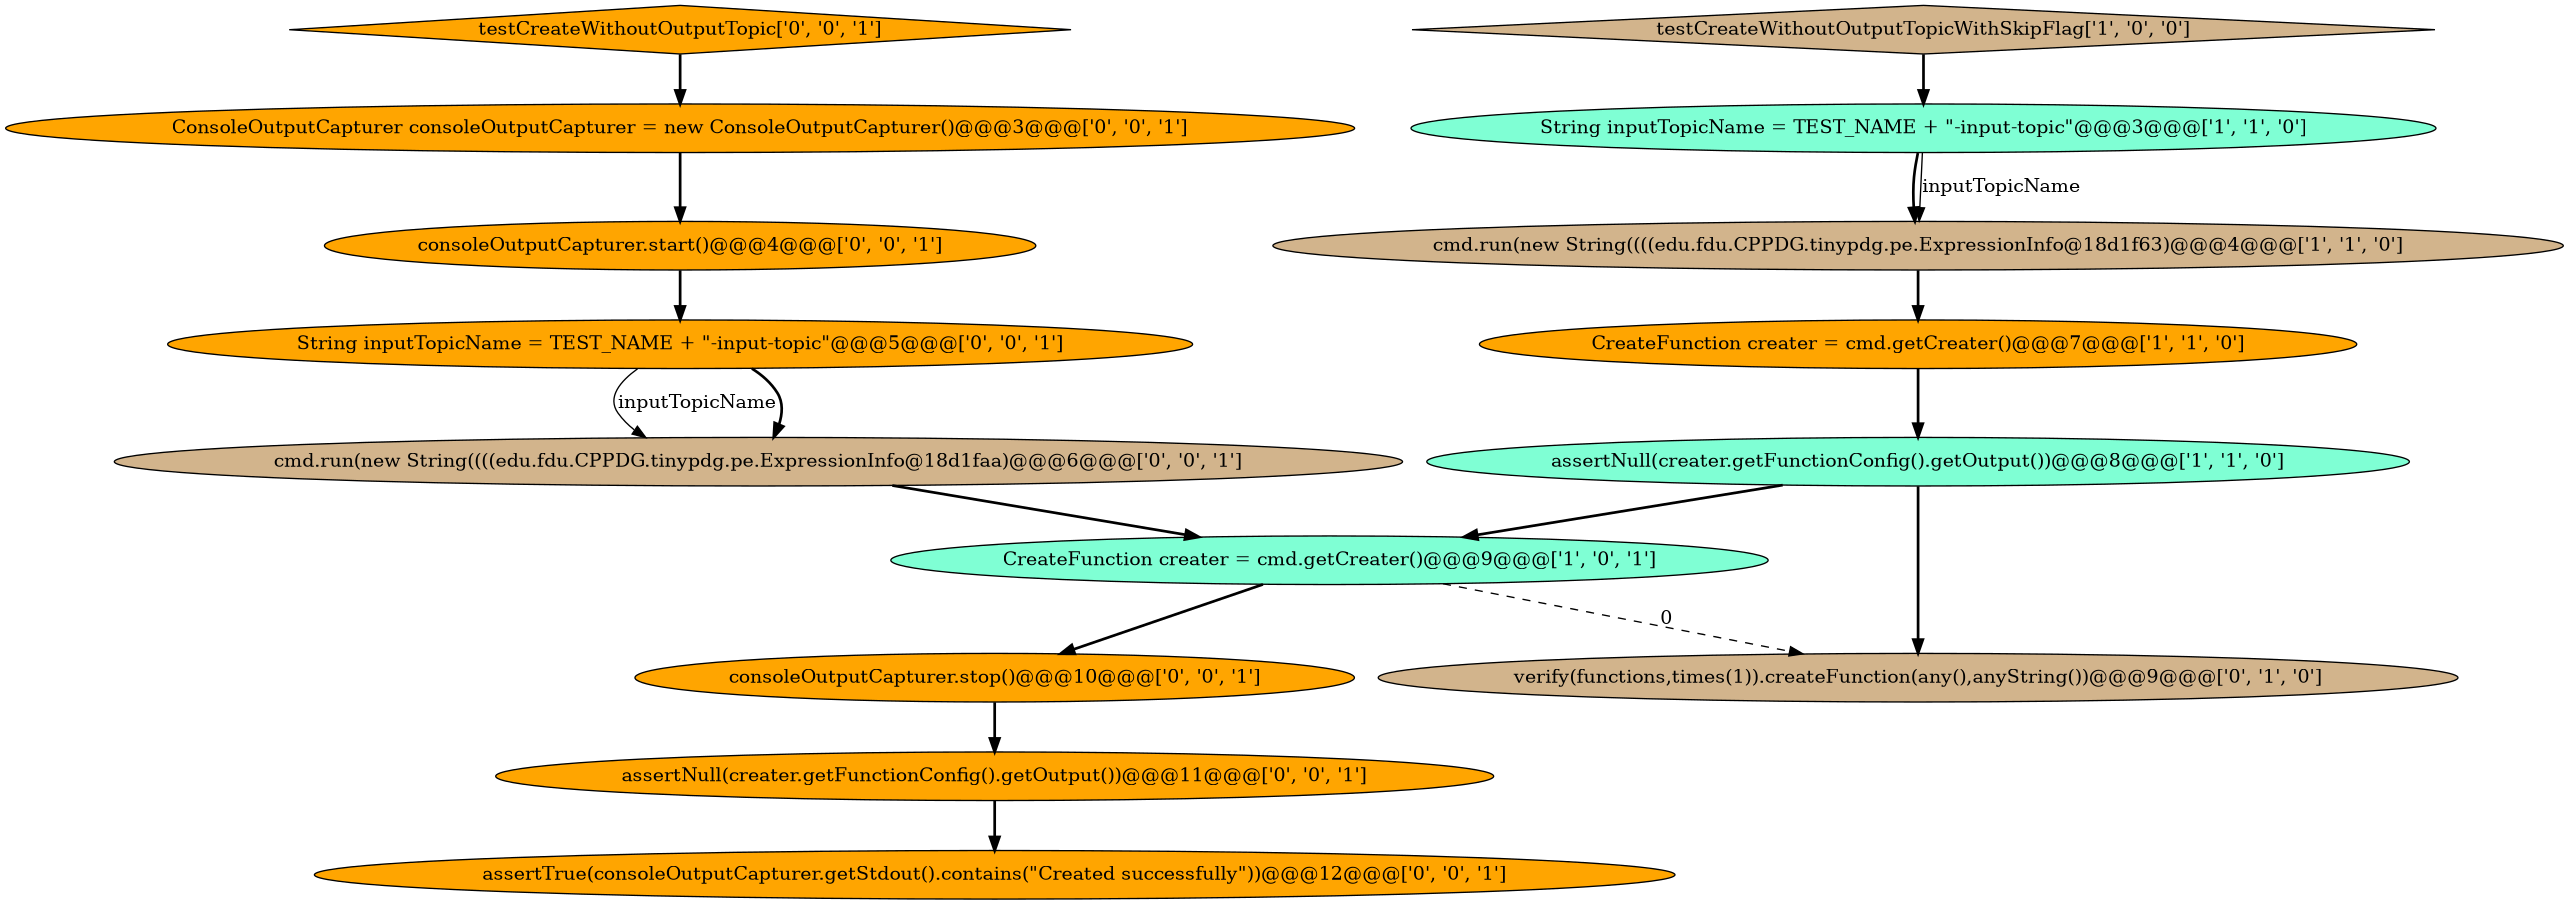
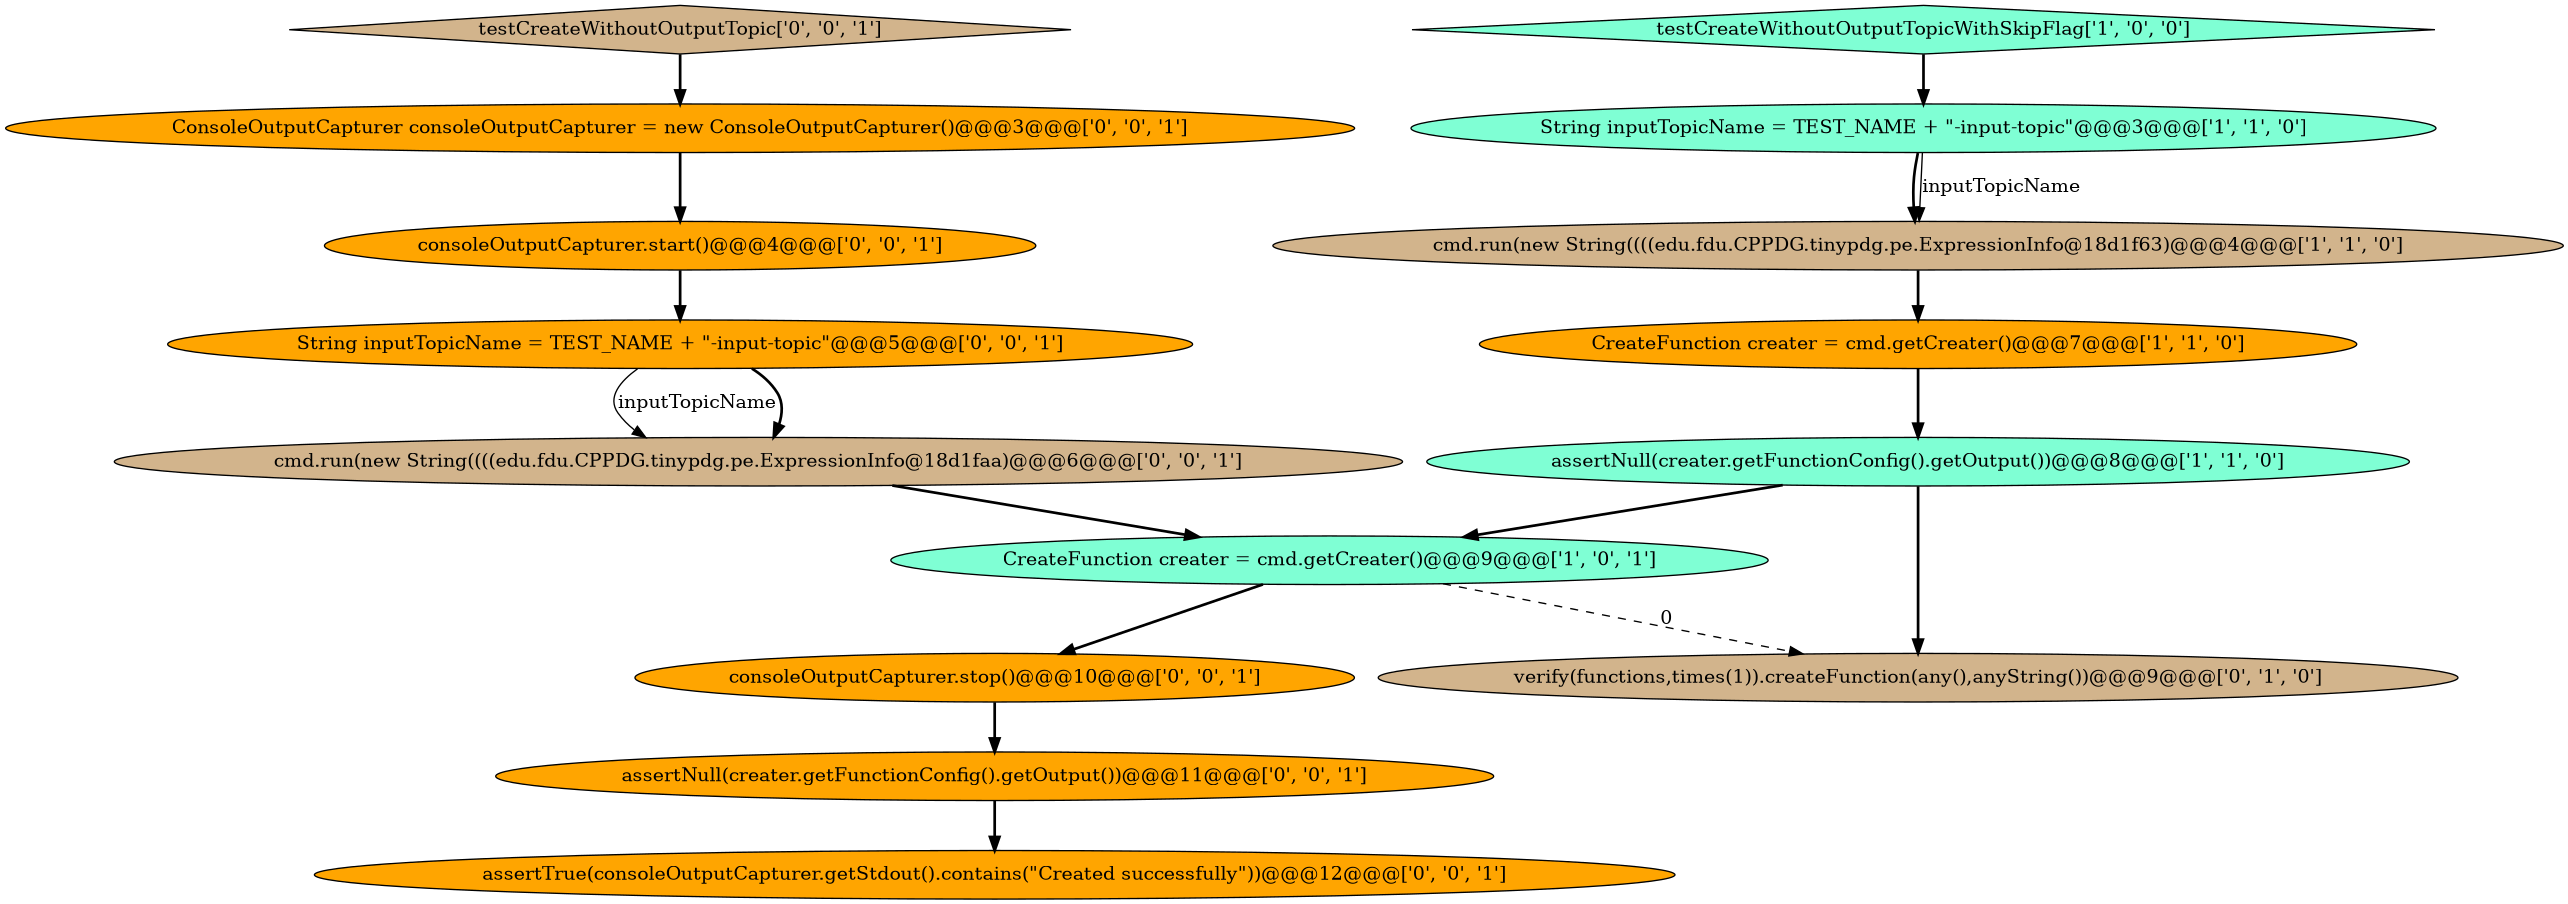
node "testCreateWithoutOutputTopic['0', '0', '1']": fillcolor orange -> tan
node "testCreateWithoutOutputTopicWithSkipFlag['1', '0', '0']": fillcolor tan -> aquamarine
